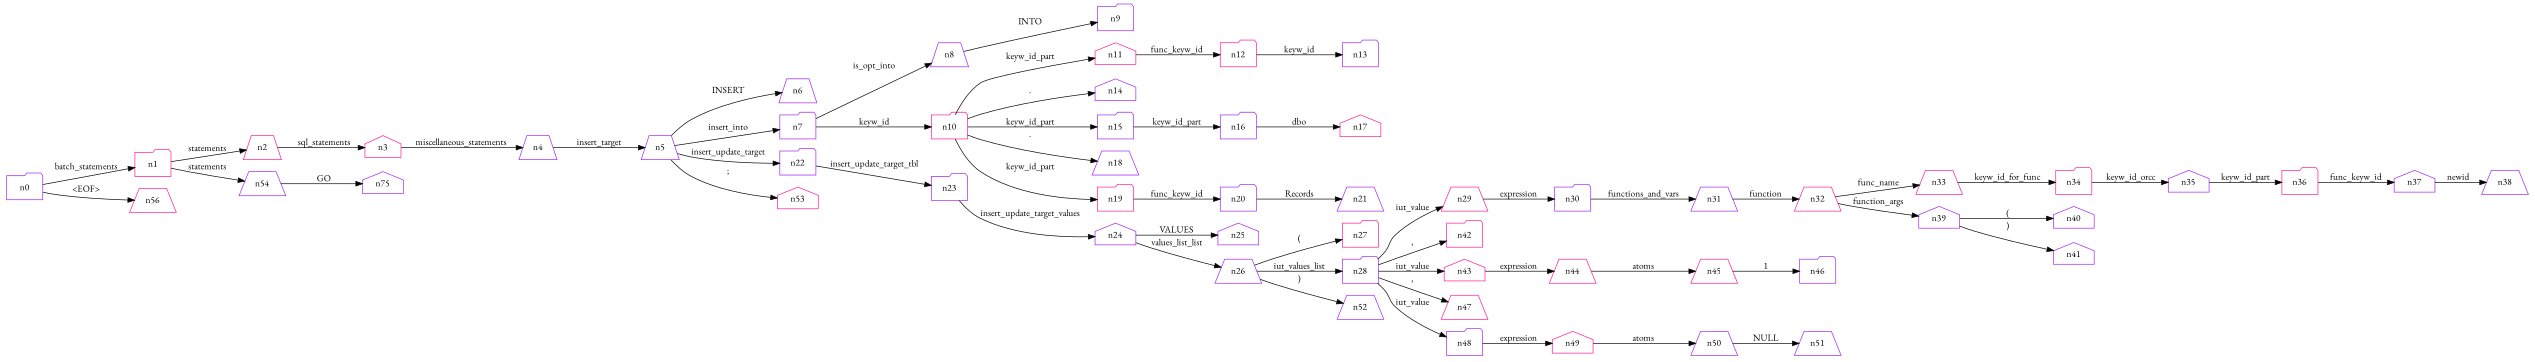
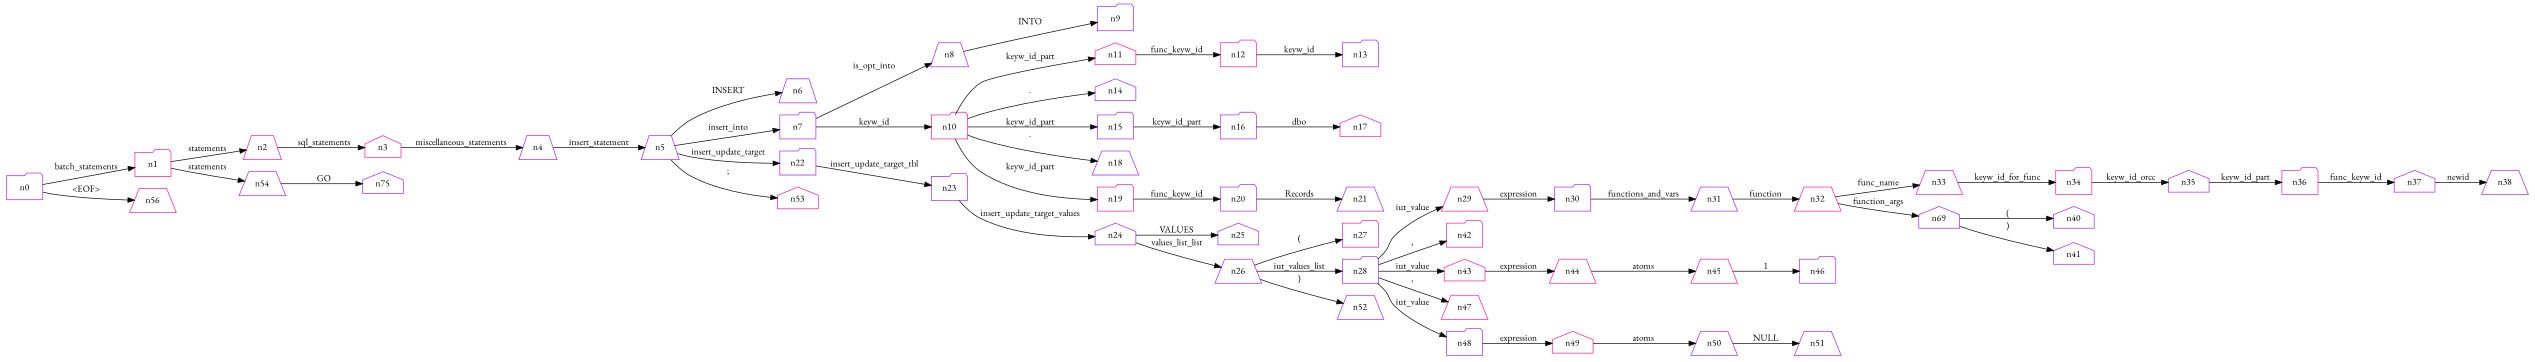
edge "n4" -> "n5": label "insert_target" -> "insert_statement"
node "n39": label "n39" -> "n69"
